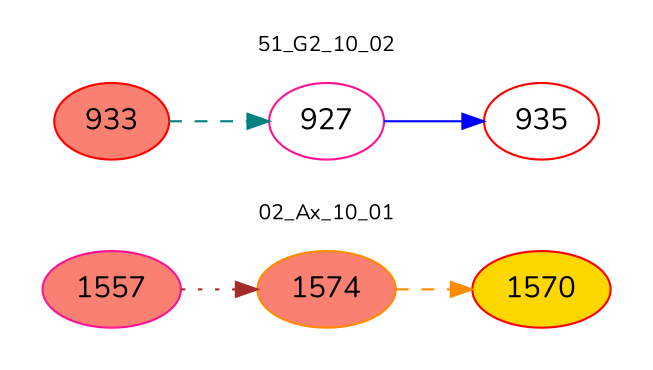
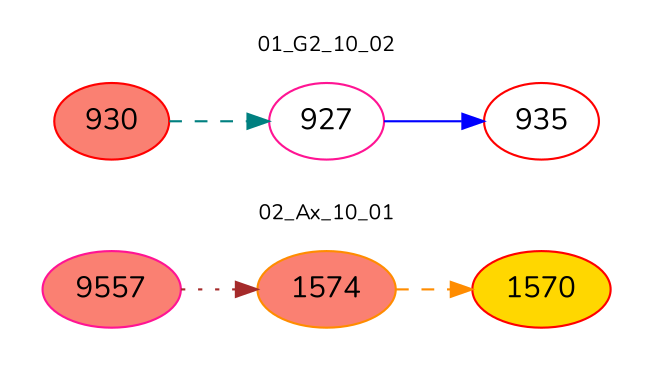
cluster "51_G2_10_02": label "51_G2_10_02" -> "01_G2_10_02"
node "933": label "933" -> "930"
node "1557": label "1557" -> "9557"
